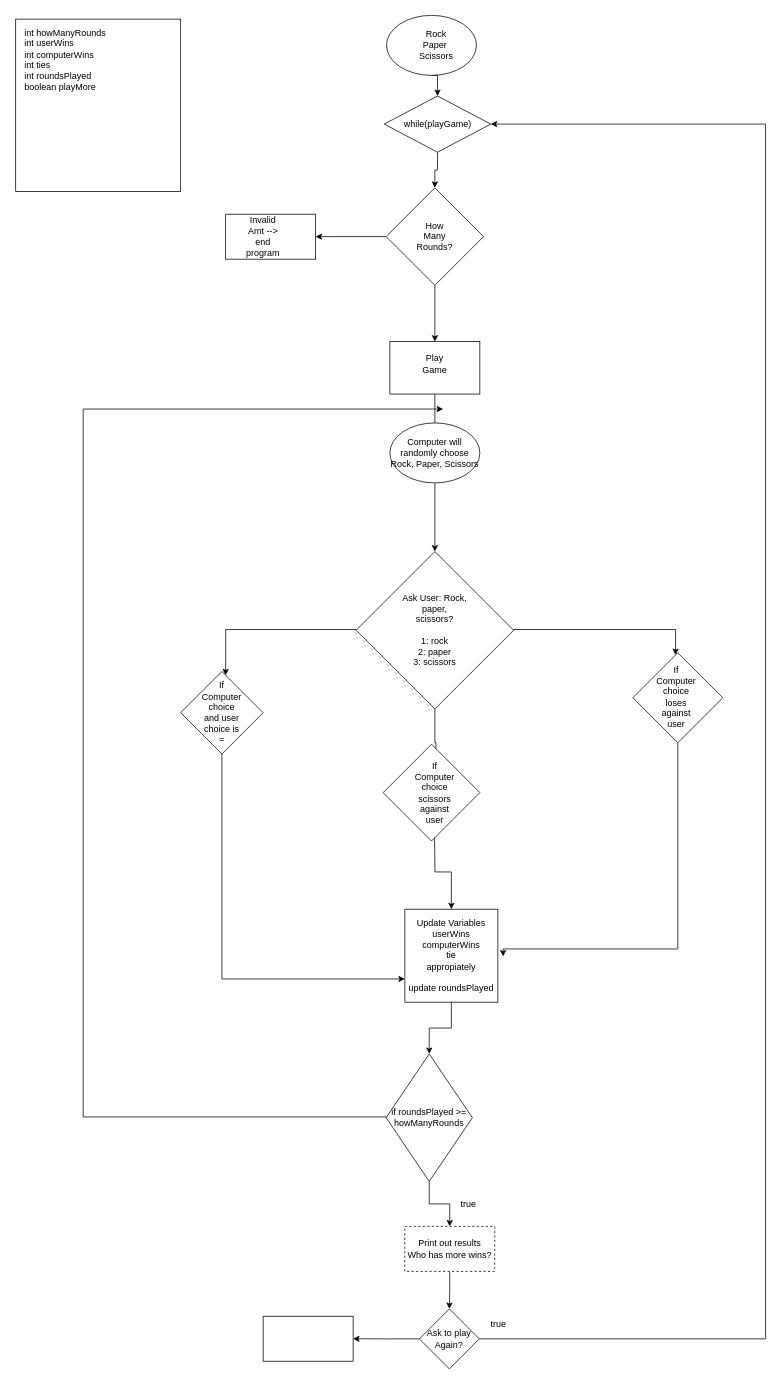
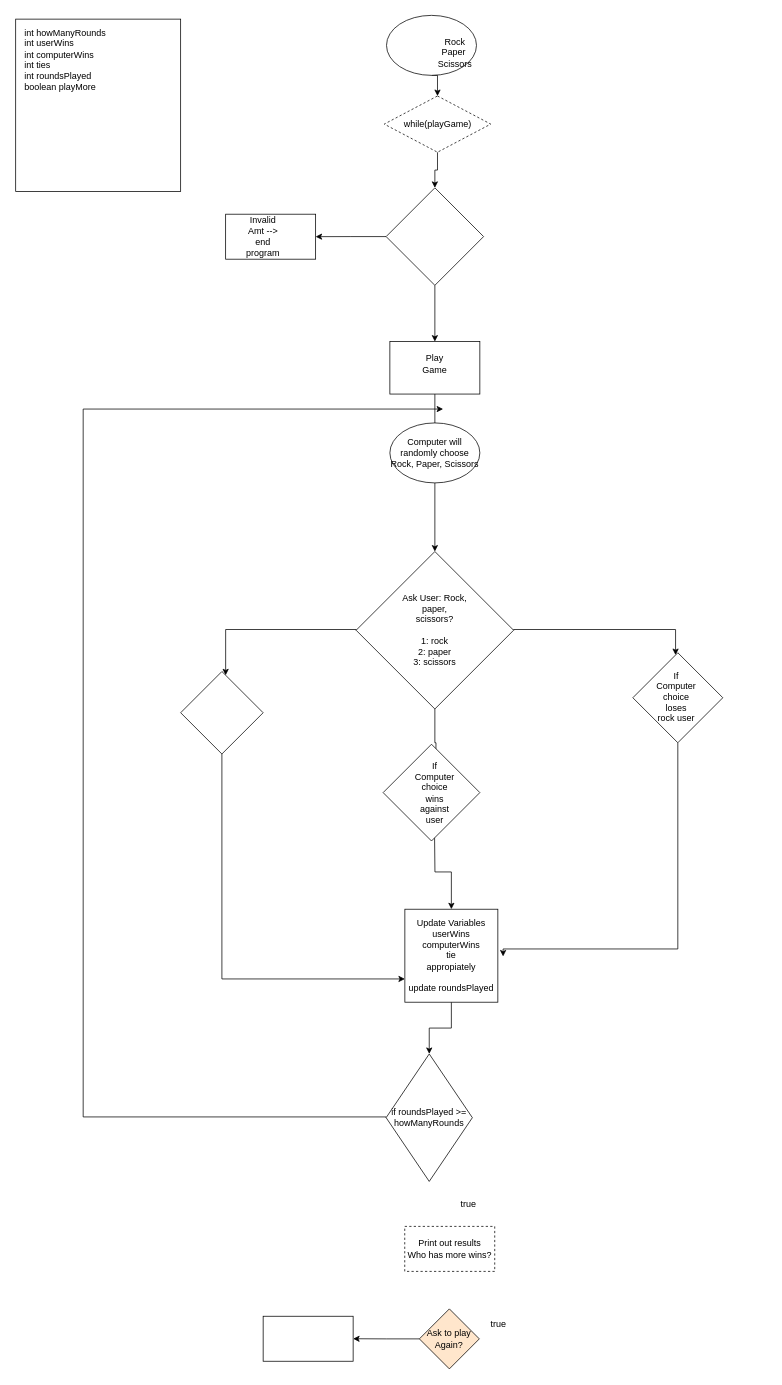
node "Rock Paper Scissors": moved (436, 45) -> (455, 53)
node "while(playGame)": style solid -> dashed
node "How Many Rounds?": removed
node "If Computer choice loses against user": label "If Computer choice loses against user" -> "If Computer choice loses rock user"
node "If Computer choice and user choice is =": removed
edge "Ask to play Again?" -> "while(playGame)": removed
node "If Computer choice scissors against user": label "If Computer choice scissors against user" -> "If Computer choice wins against user"
edge "if roundsPlayed >= howManyRounds" -> "Print out results Who has more wins?": removed
edge "Print out results Who has more wins?" -> "Ask to play Again?": removed
node "Ask to play Again?": fillcolor #ffffff -> #ffe6cc
